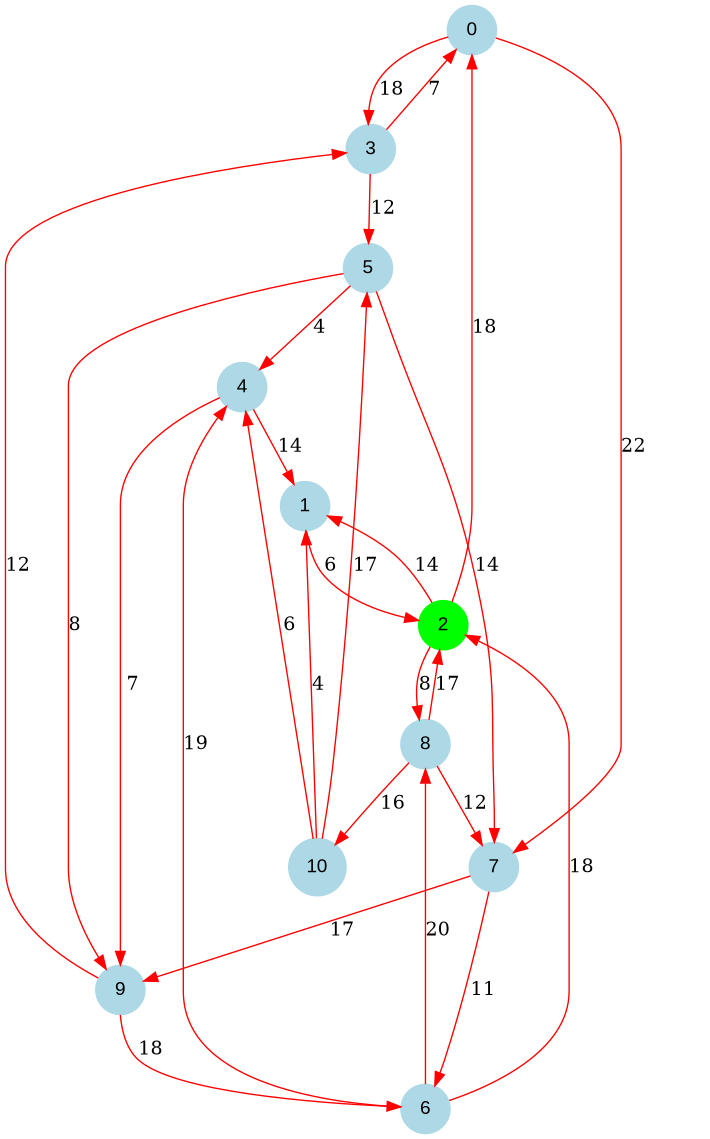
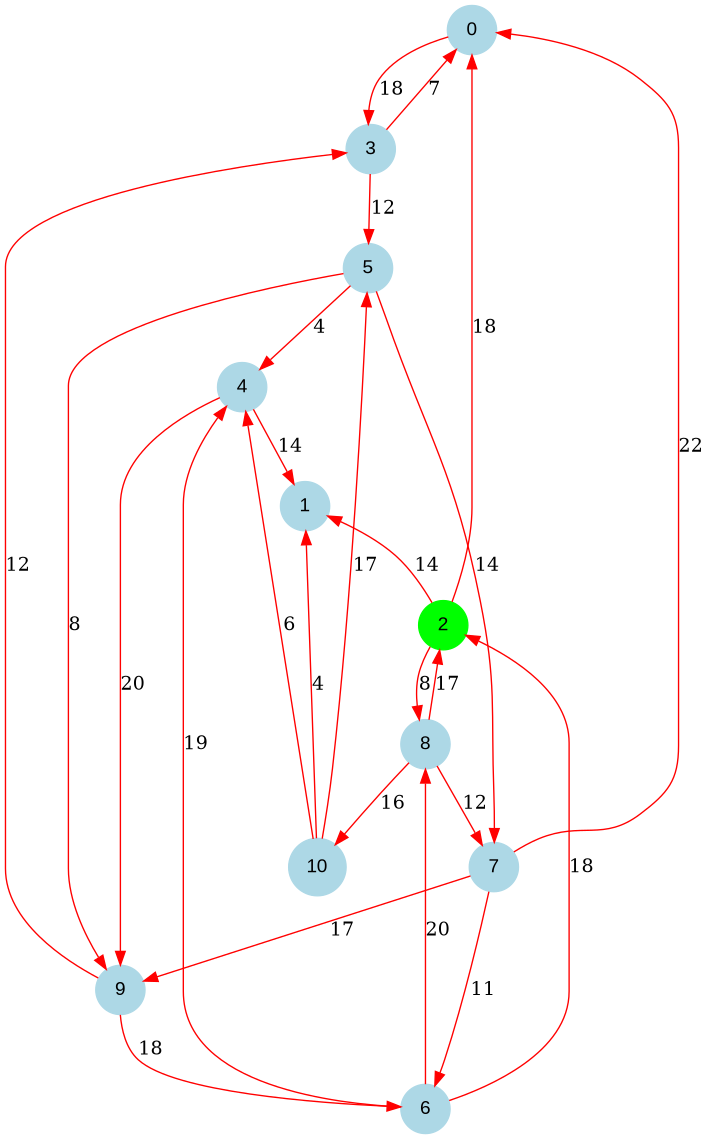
edge "0" -> "7": reversed
edge "1" -> "2": removed, label "6"
edge "4" -> "9": label "7" -> "20"
